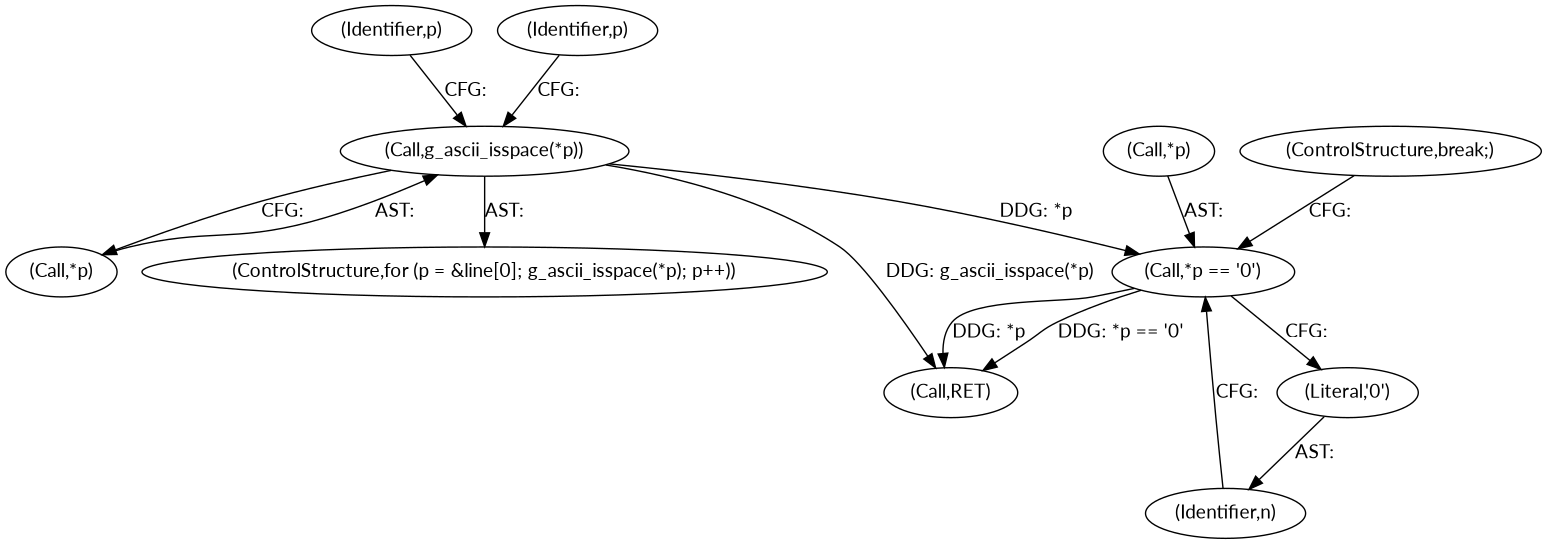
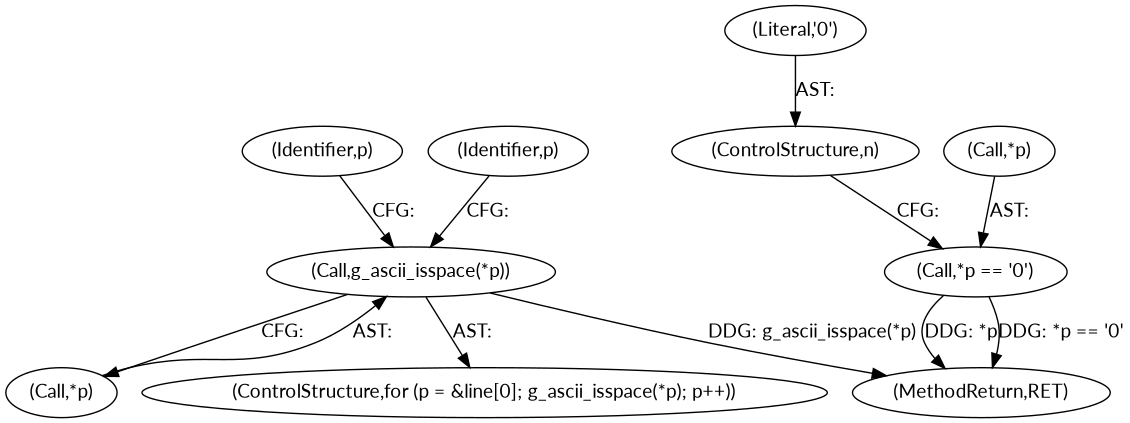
node "(ControlStructure,break;)": removed
edge "(Call,g_ascii_isspace(*p))" -> "(Call,*p == '0')": removed, label "DDG: *p"
edge "(Call,*p == '0')" -> "(Literal,'0')": removed, label "CFG:"
node "(Call,RET)": label "(Call,RET)" -> "(MethodReturn,RET)"
node "(Identifier,n)": label "(Identifier,n)" -> "(ControlStructure,n)"
